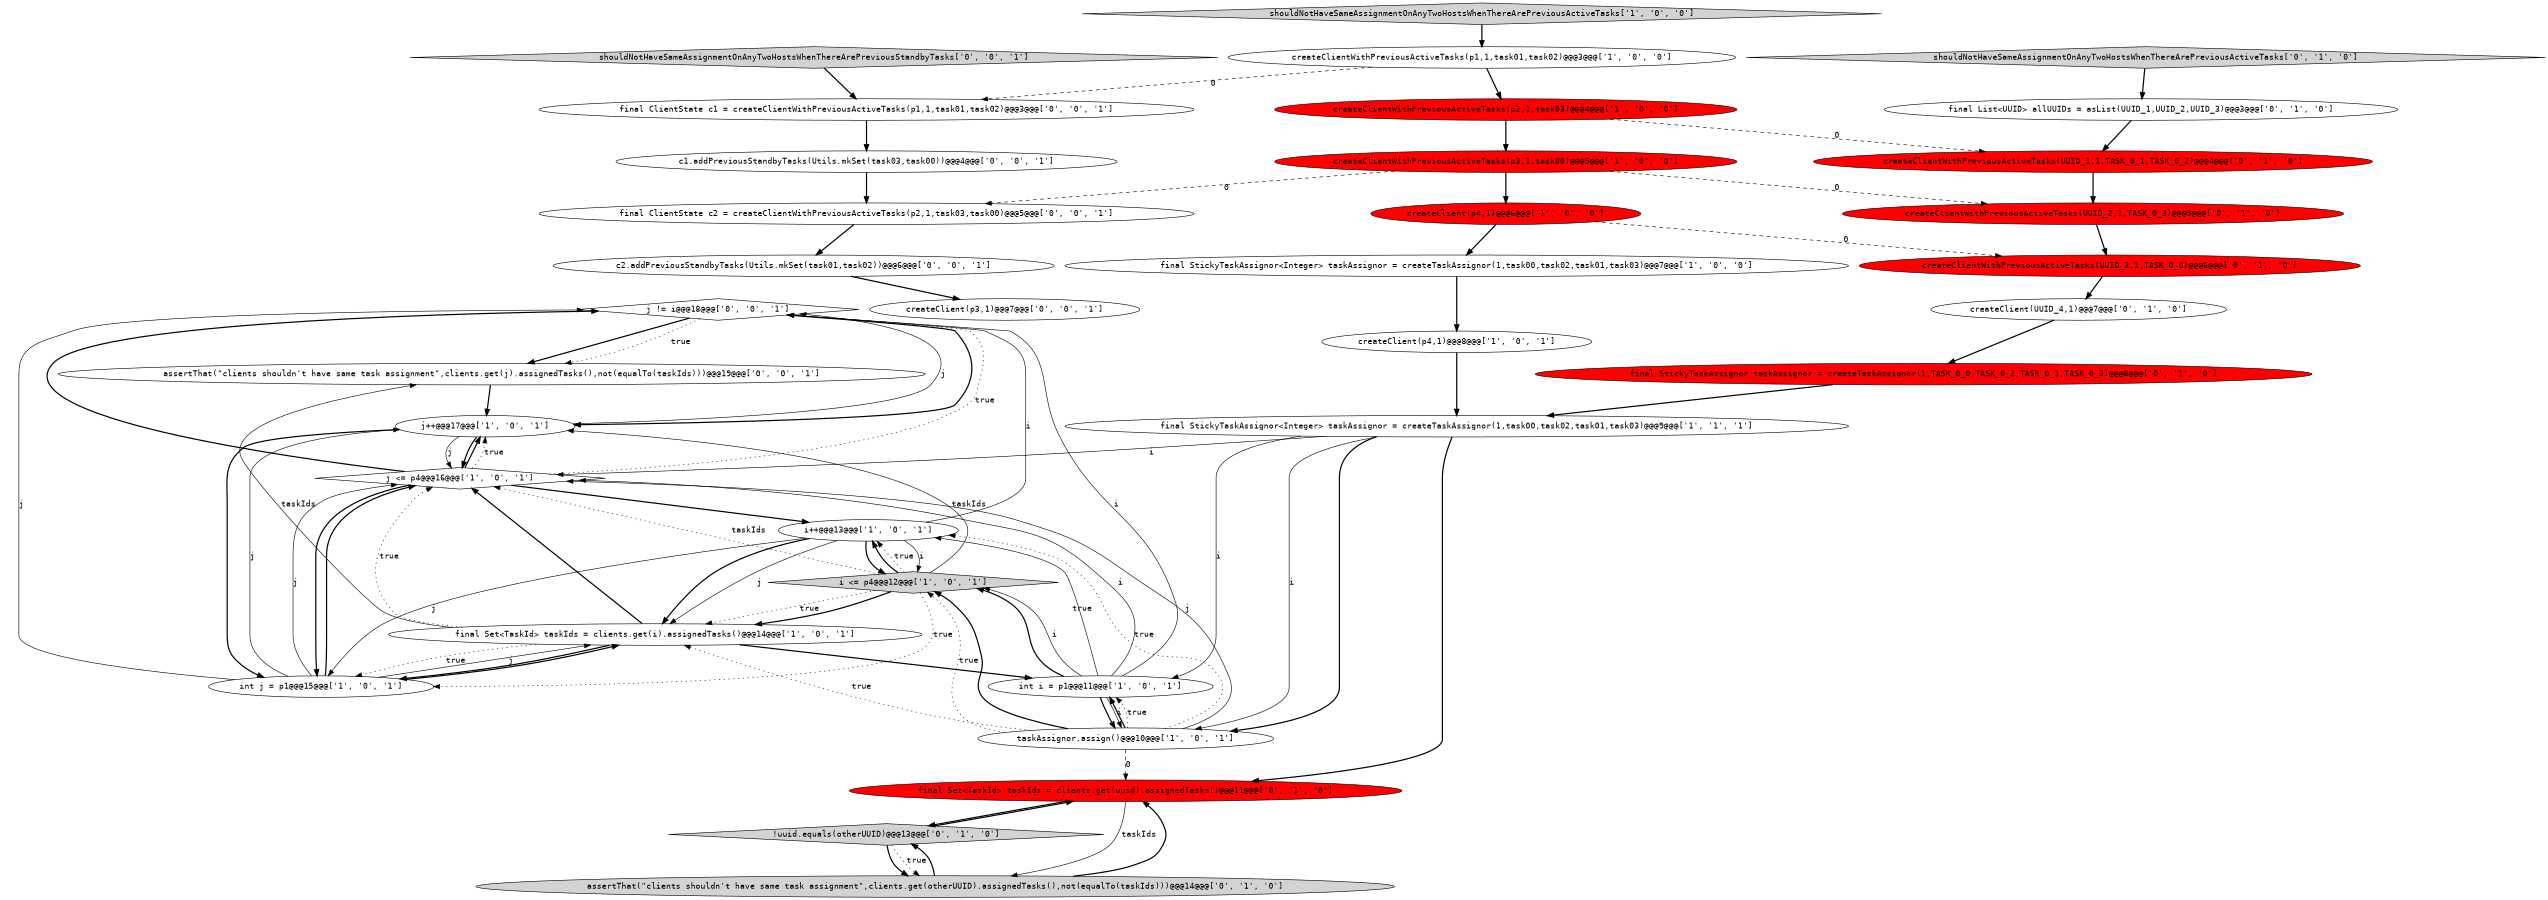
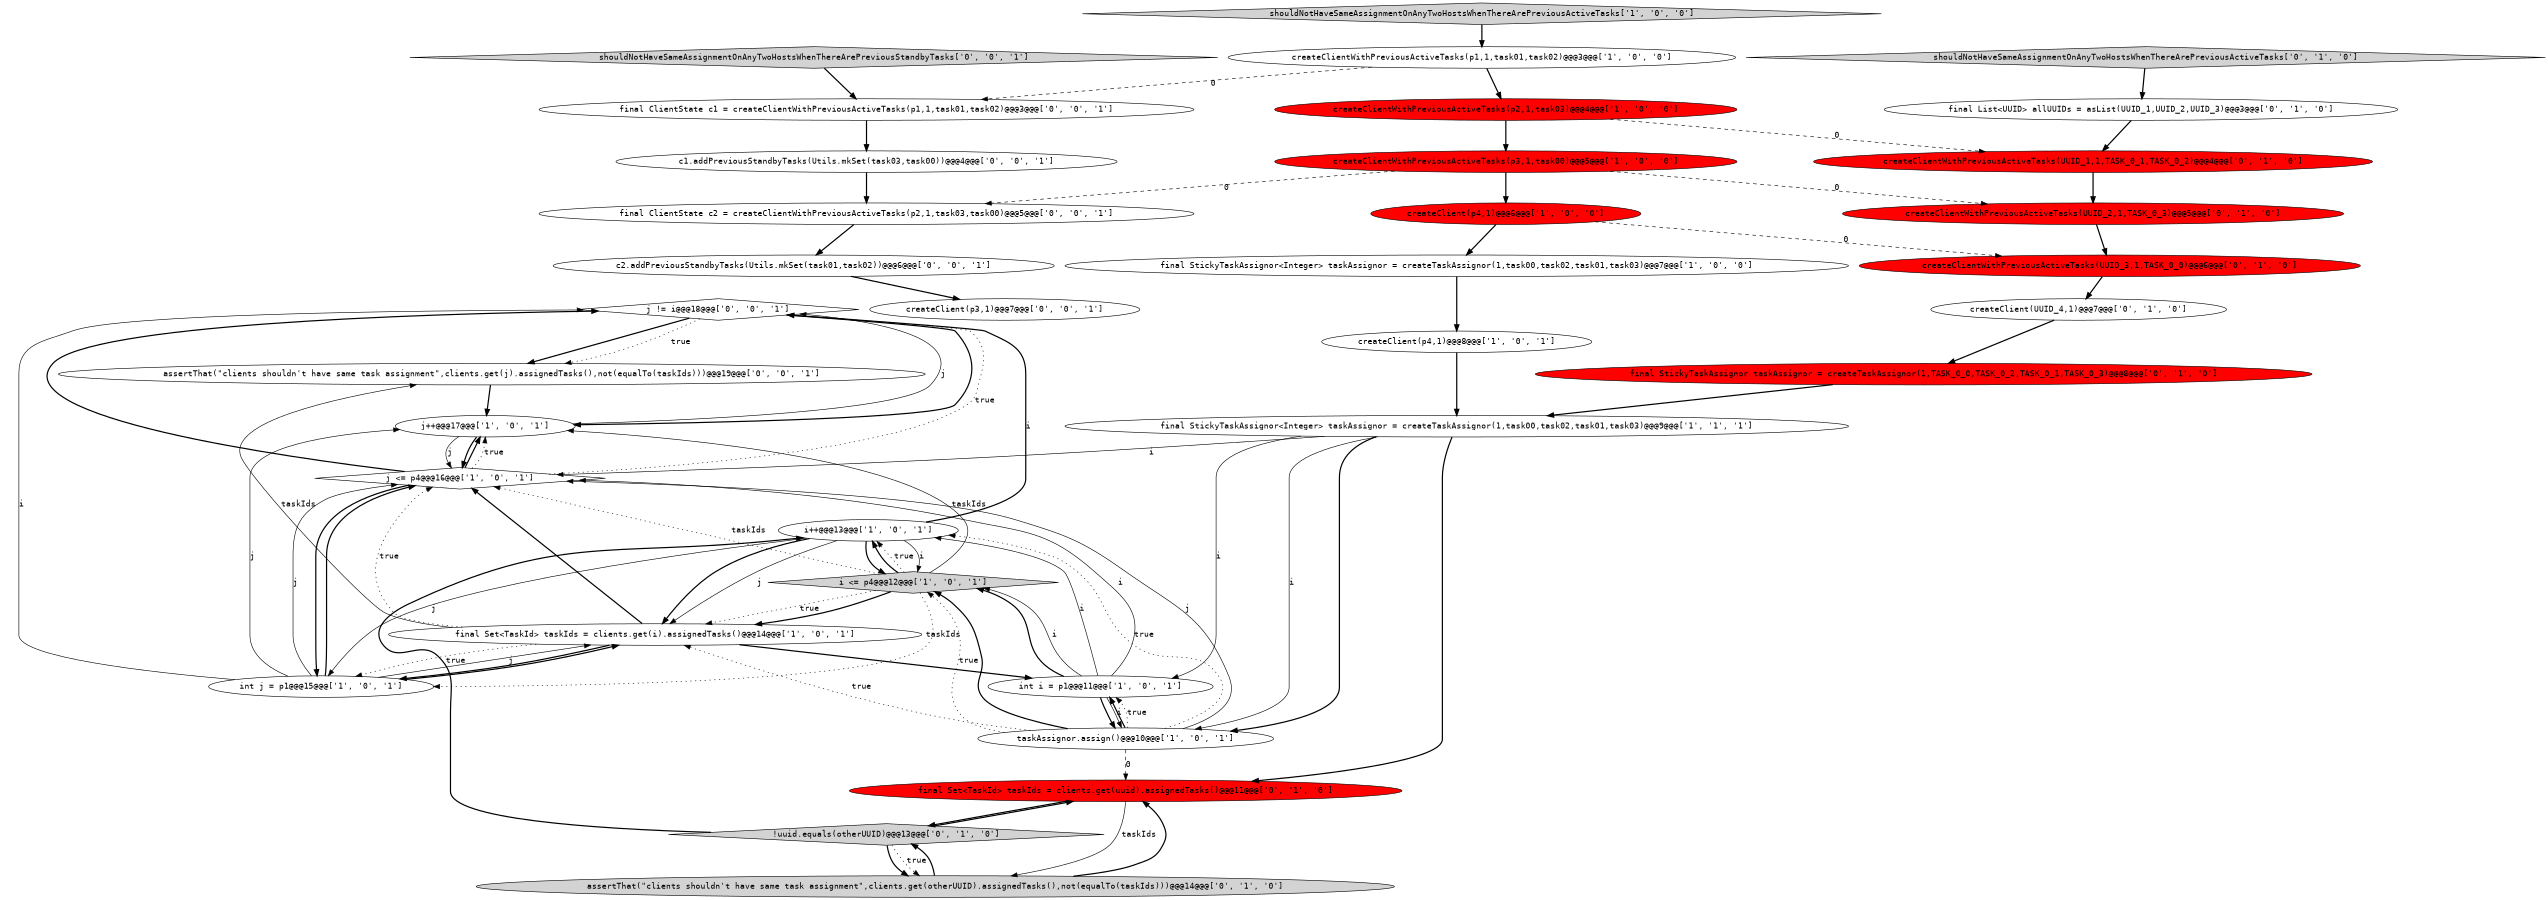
edge "i++@@@13@@@['1', '0', '1']" -> "j != i@@@18@@@['0', '0', '1']": style solid -> bold
edge "int i = p1@@@11@@@['1', '0', '1']" -> "j != i@@@18@@@['0', '0', '1']": removed, label "i"
edge "j++@@@17@@@['1', '0', '1']" -> "int j = p1@@@15@@@['1', '0', '1']": removed
edge "j <= p4@@@16@@@['1', '0', '1']" -> "i++@@@13@@@['1', '0', '1']": now "!uuid.equals(otherUUID)@@@13@@@['0', '1', '0']" -> "i++@@@13@@@['1', '0', '1']"
edge "int j = p1@@@15@@@['1', '0', '1']" -> "j != i@@@18@@@['0', '0', '1']": label "j" -> "i"
edge "int i = p1@@@11@@@['1', '0', '1']" -> "i++@@@13@@@['1', '0', '1']": label "true" -> "i"
edge "i <= p4@@@12@@@['1', '0', '1']" -> "int j = p1@@@15@@@['1', '0', '1']": label "true" -> "taskIds"
